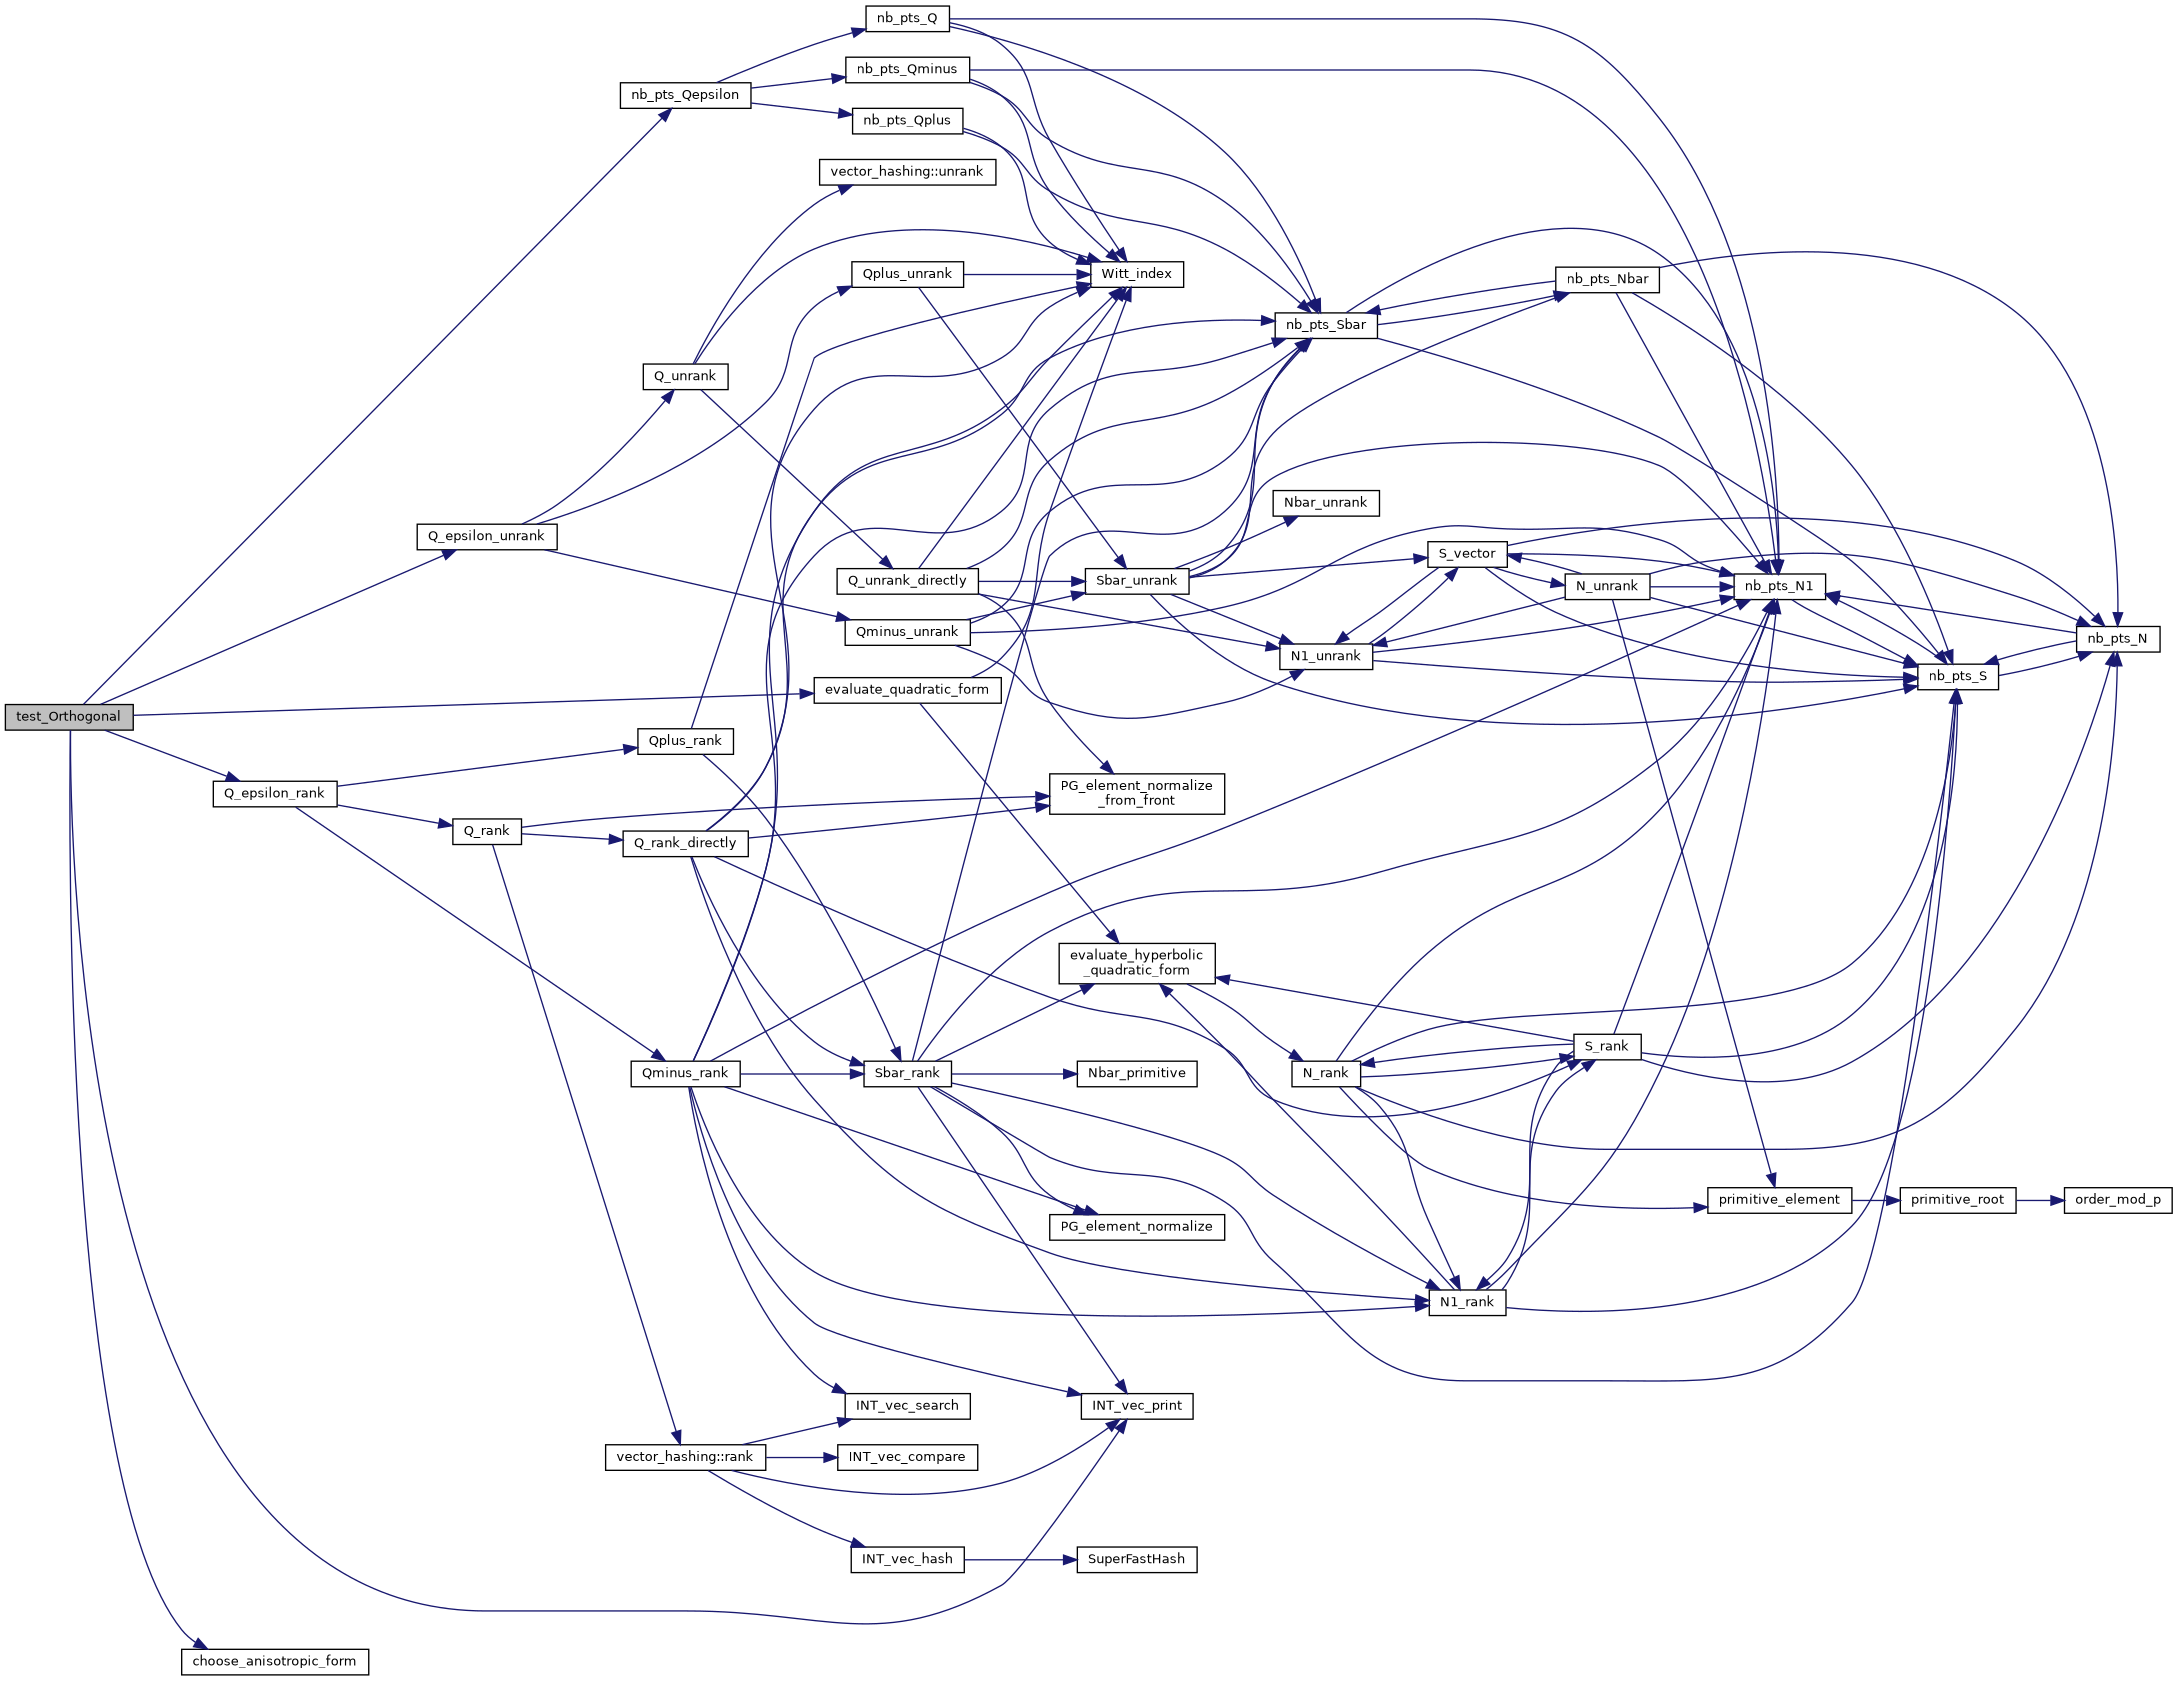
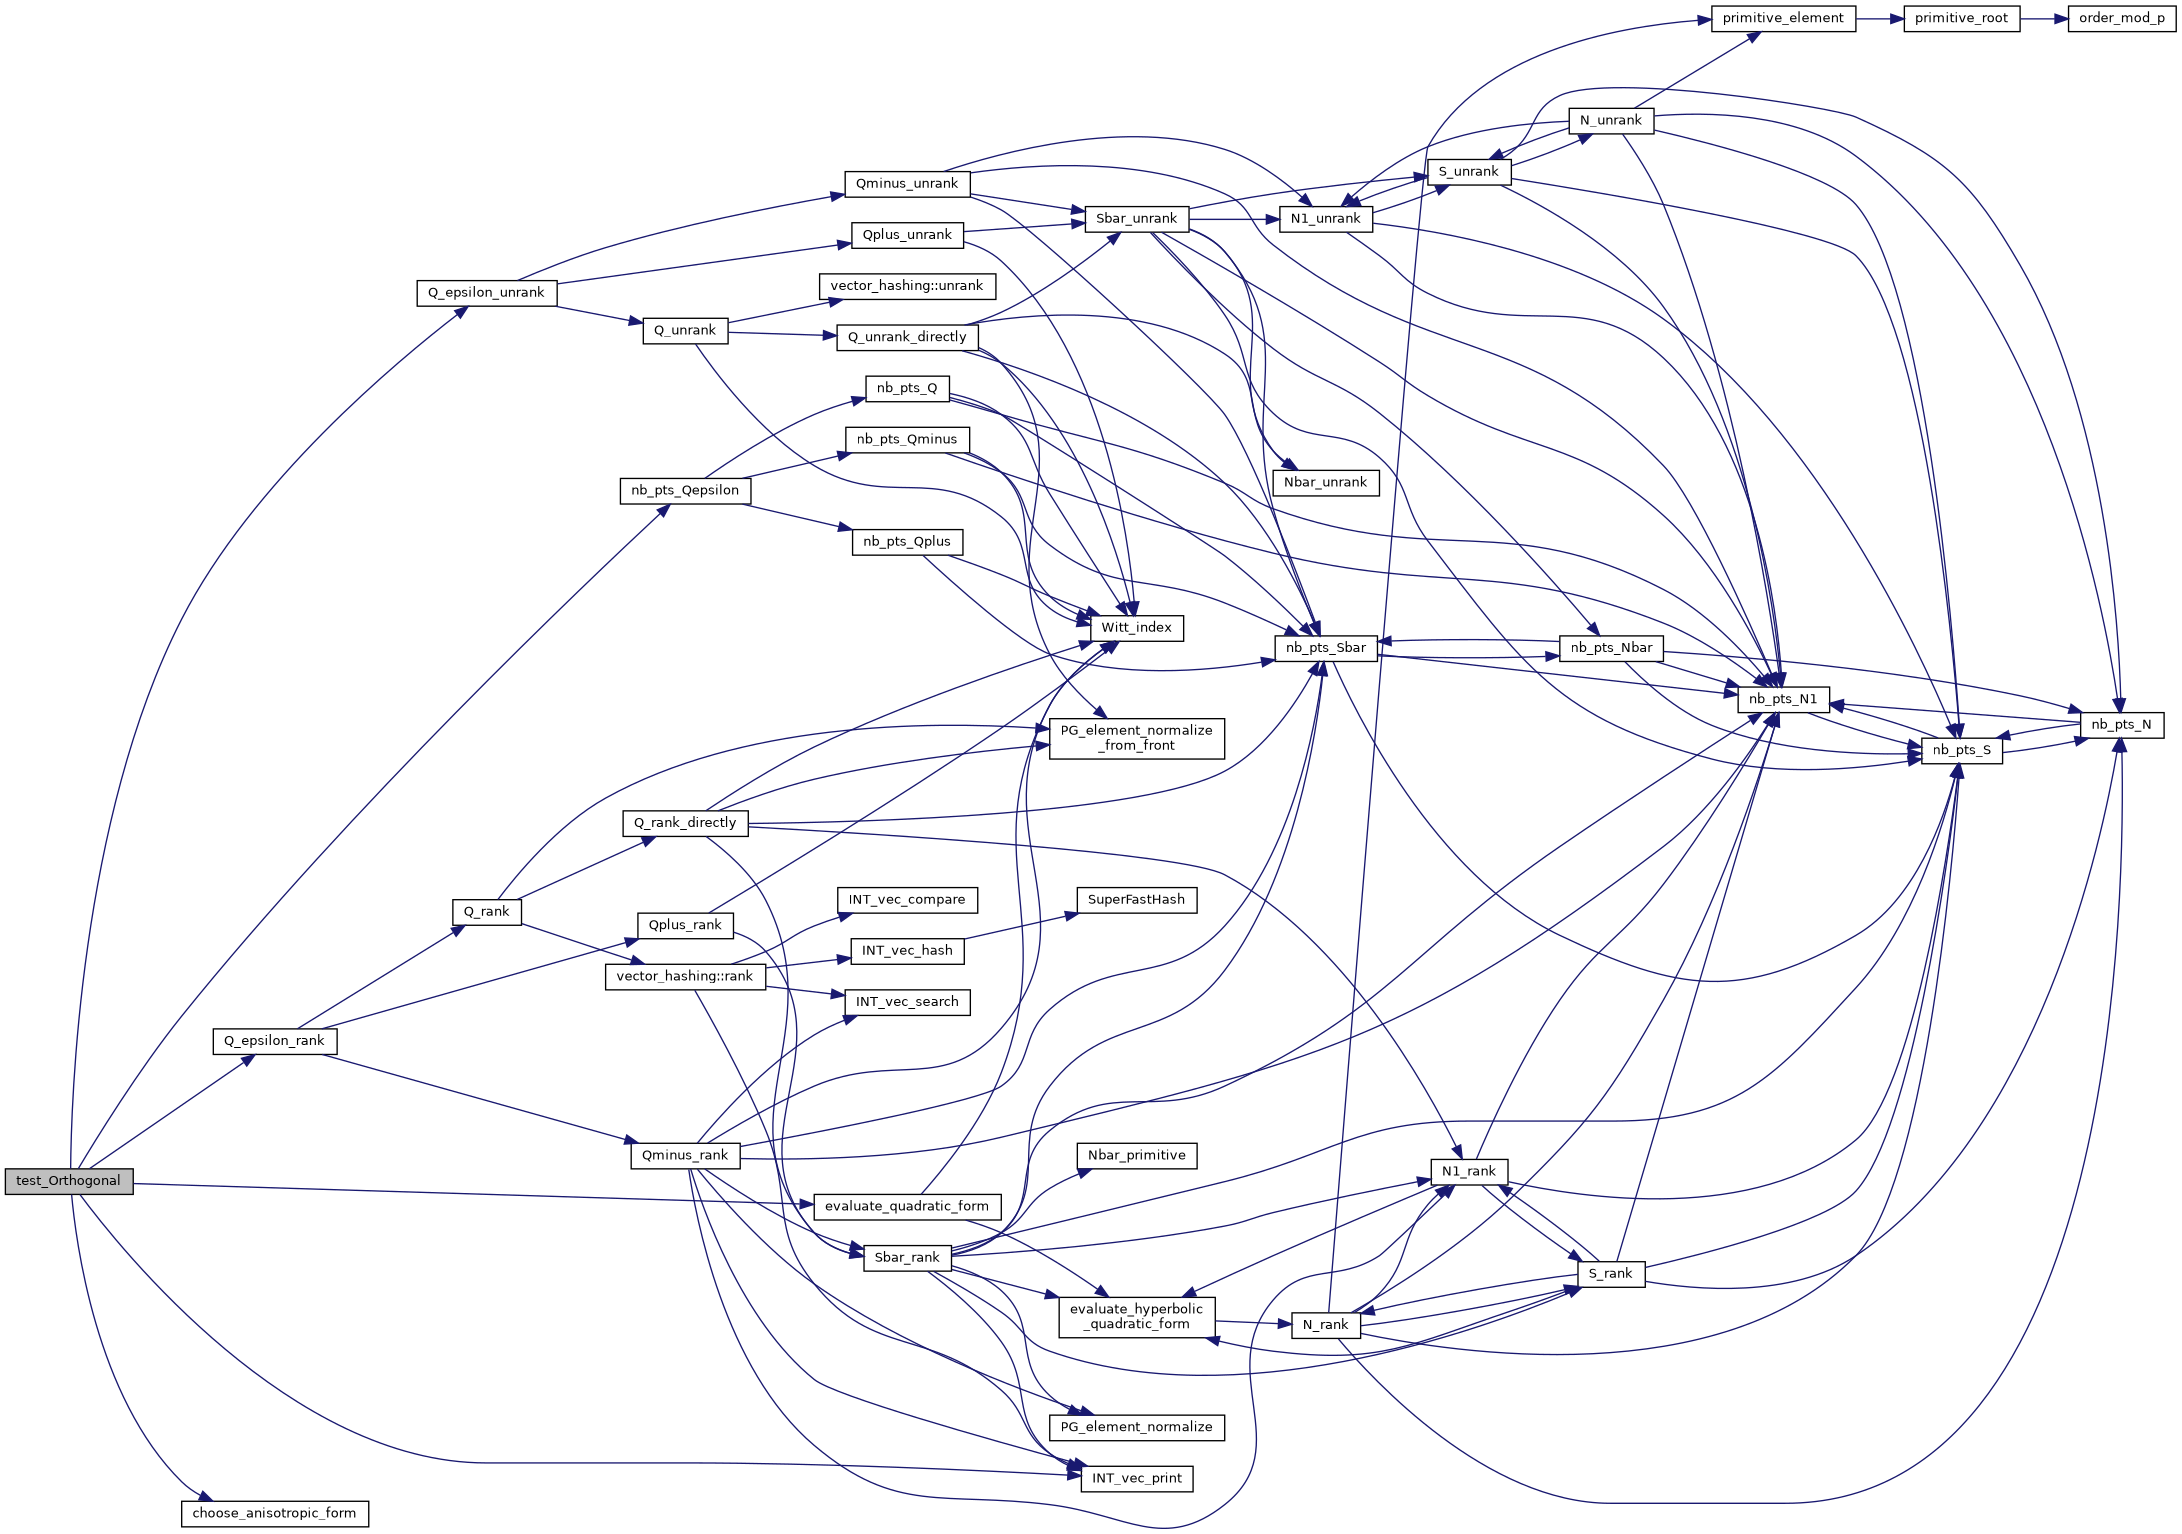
node "S_vector": label "S_vector" -> "S_unrank"
edge "Q_unrank_directly" -> "N1_unrank": now "Q_unrank_directly" -> "Nbar_unrank"
edge "Q_rank_directly" -> "S_rank": now "Sbar_rank" -> "S_rank"
